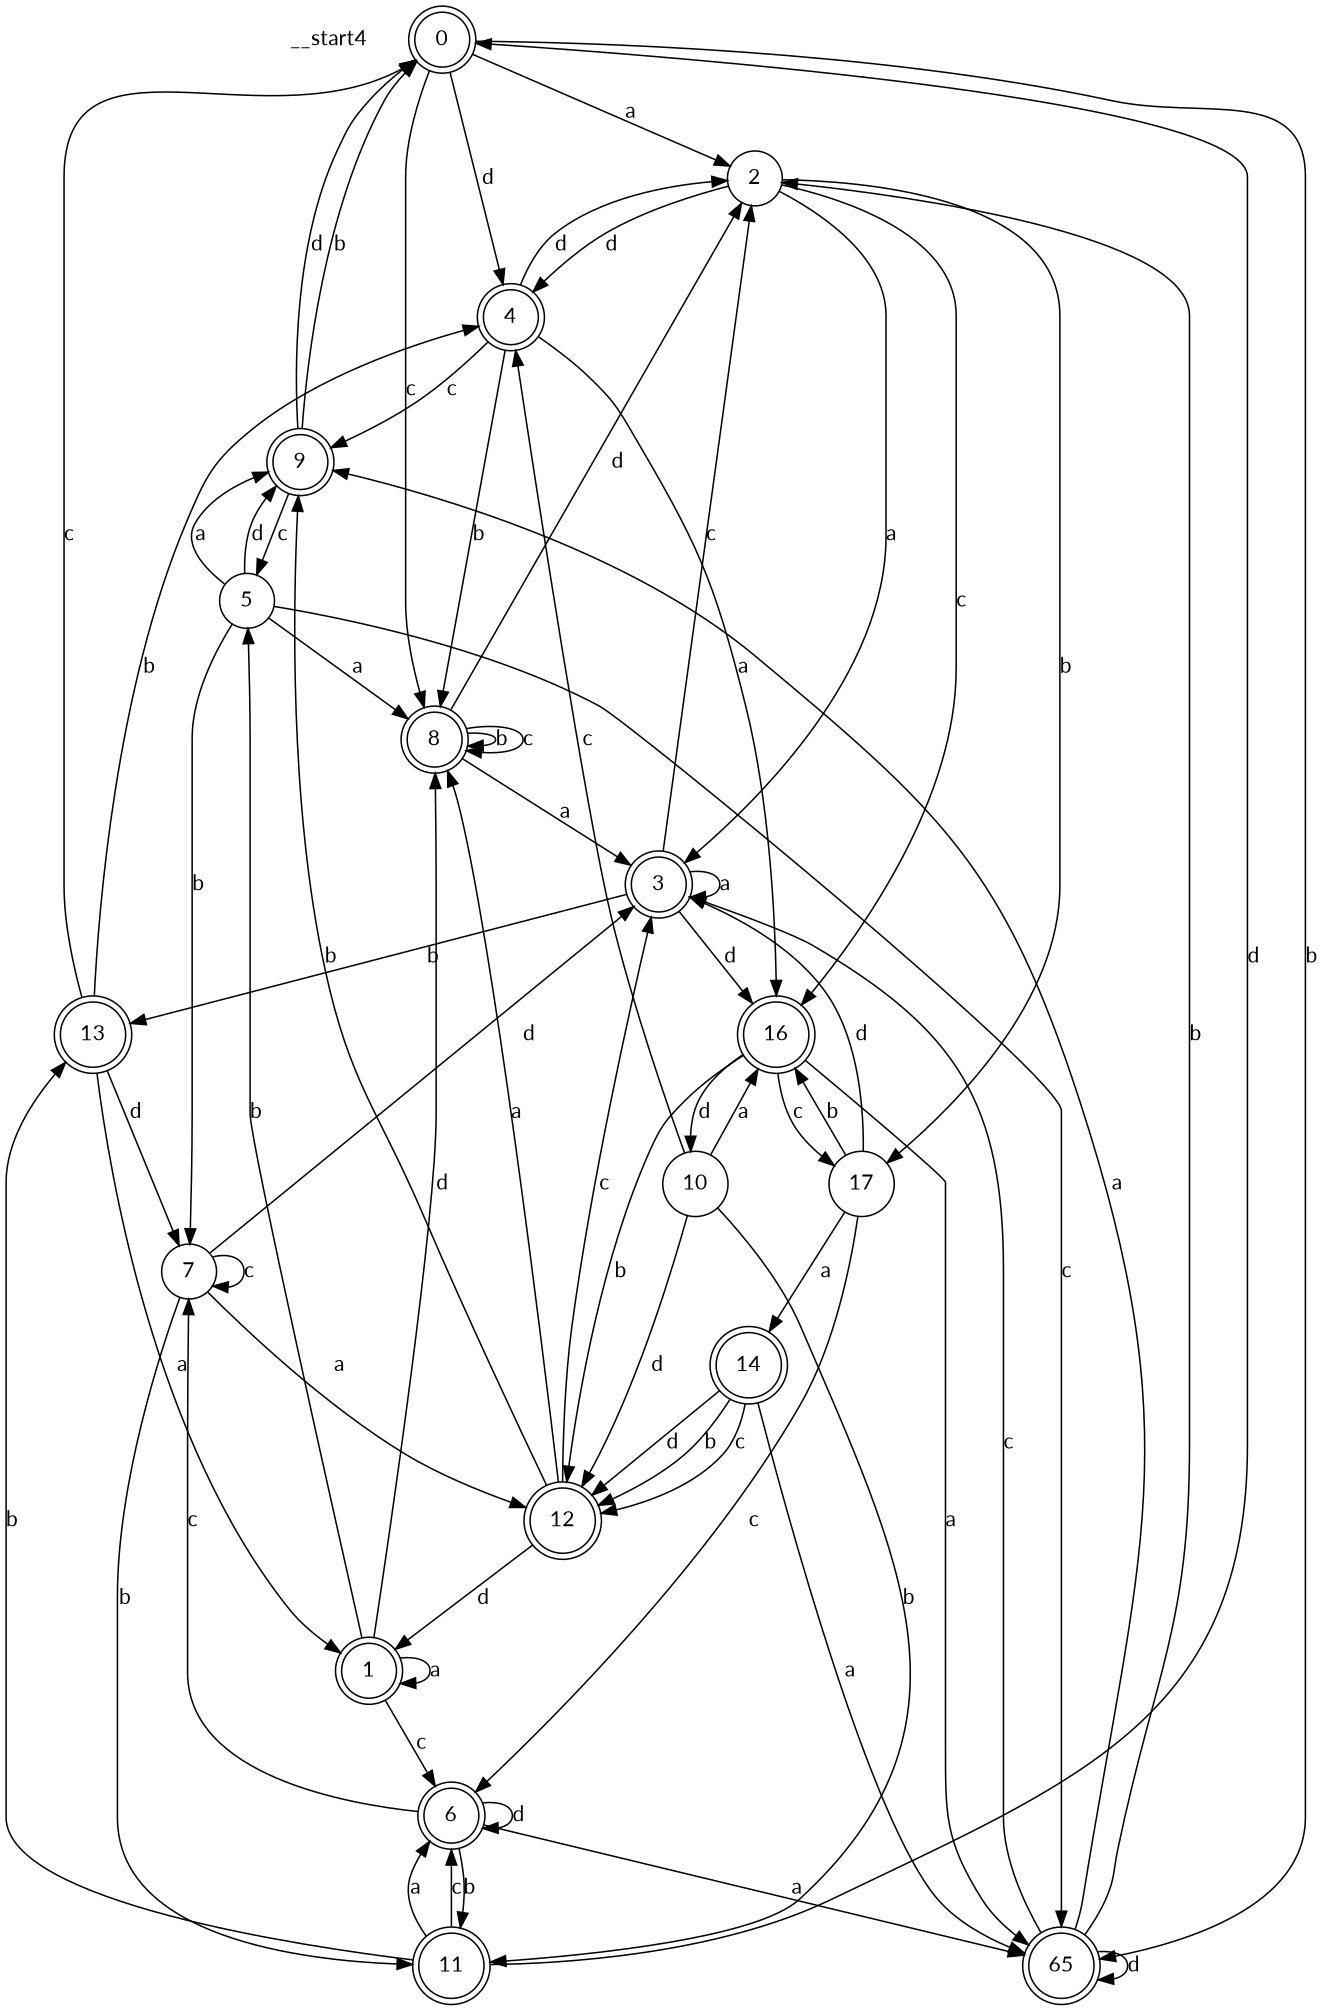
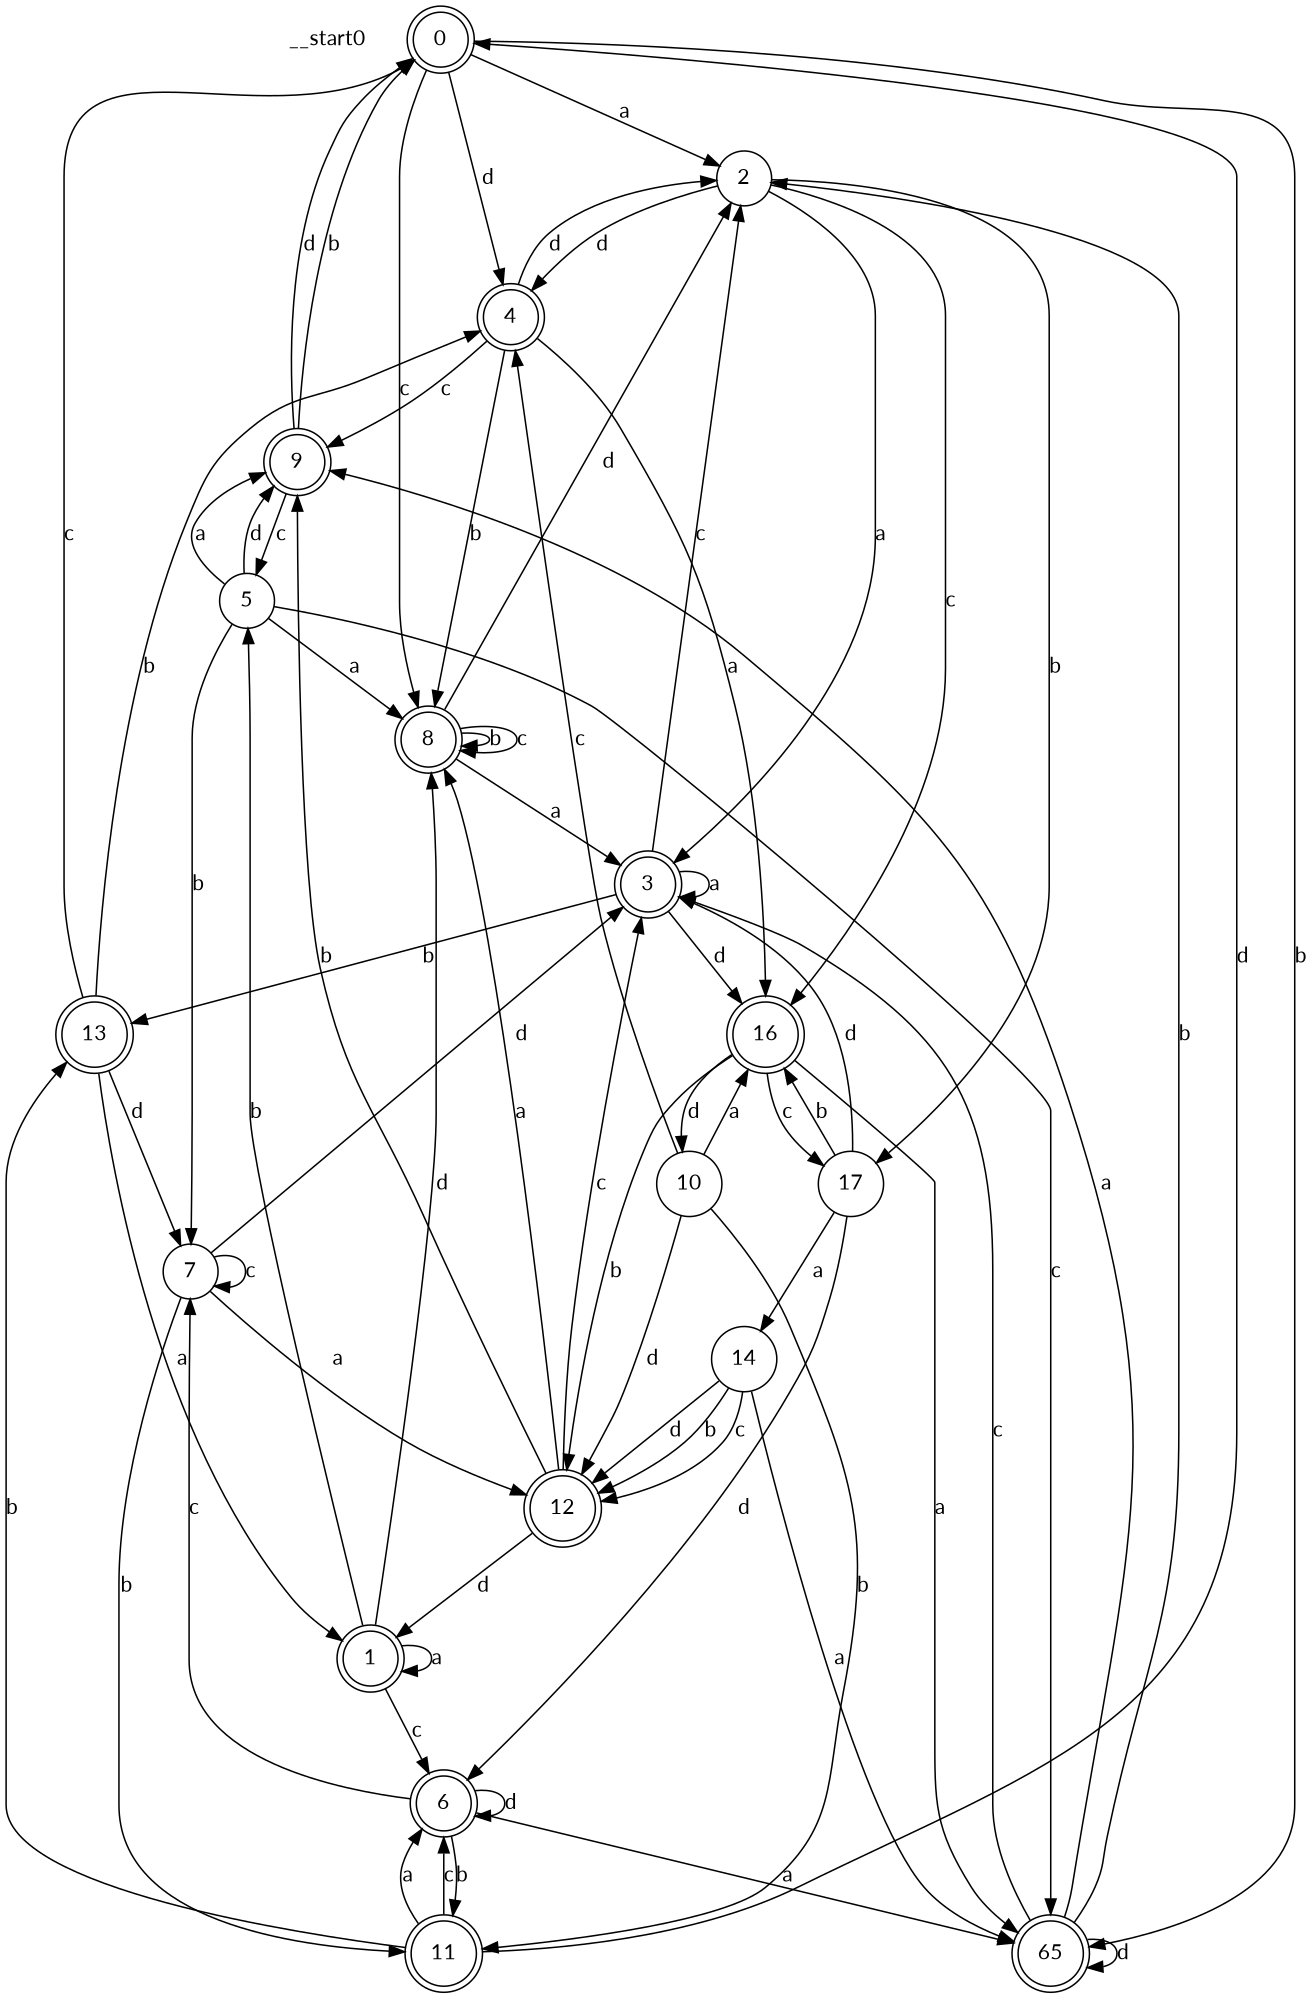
node "__start4": label "__start4" -> "__start0"
node "14": shape doublecircle -> circle
edge "17" -> "6": label "c" -> "d"
